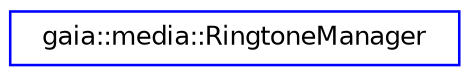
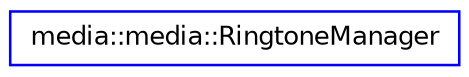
node "gaia::media::RingtoneManager": label "gaia::media::RingtoneManager" -> "media::media::RingtoneManager"
